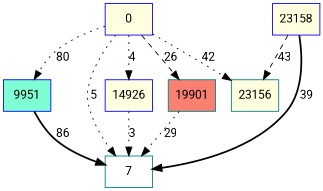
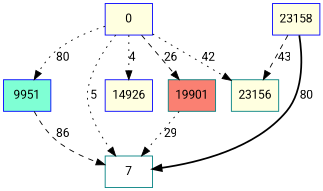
edge "23158" -> "7": label "39" -> "80"
edge "14926" -> "7": removed, label "3"
edge "9951" -> "7": style bold -> dashed
